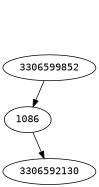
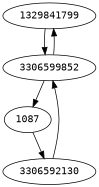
node "1329841799": added
node "1086": label "1086" -> "1087"
edge "3306592130" -> "3306599852": added
